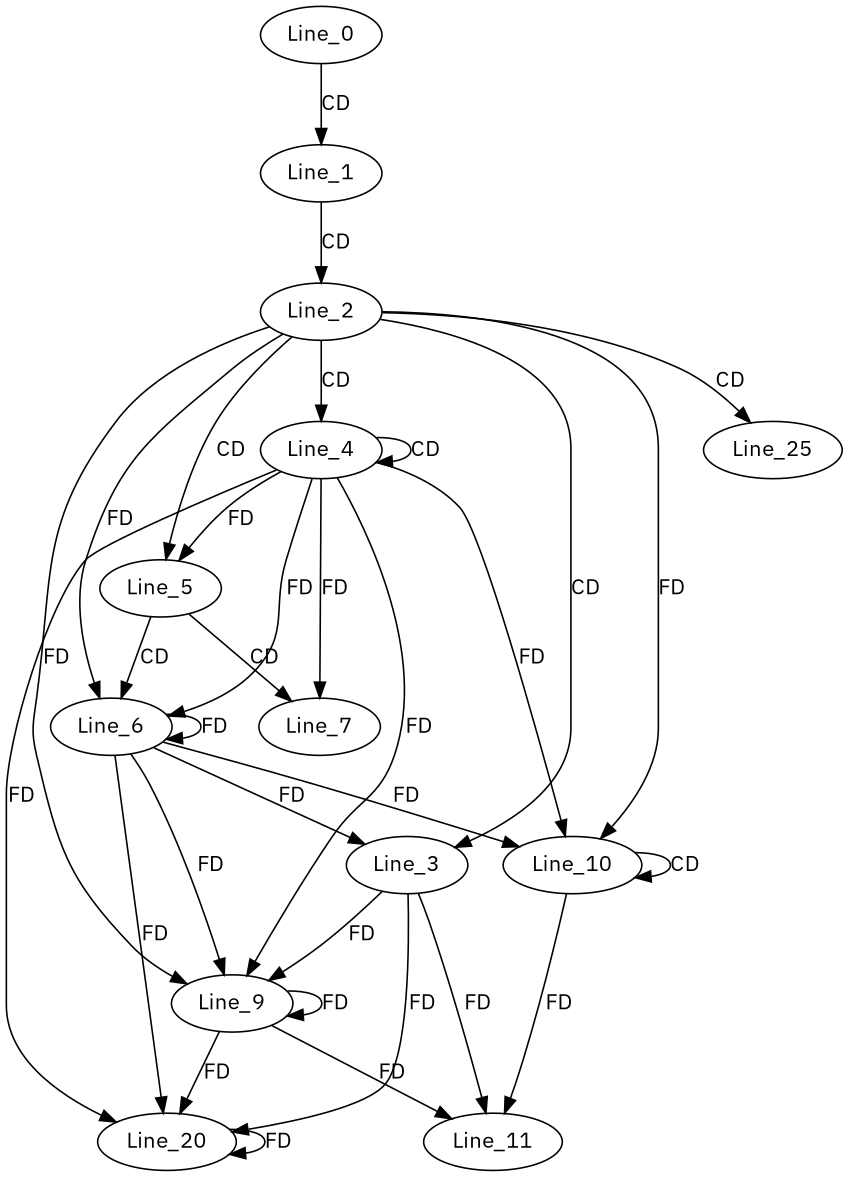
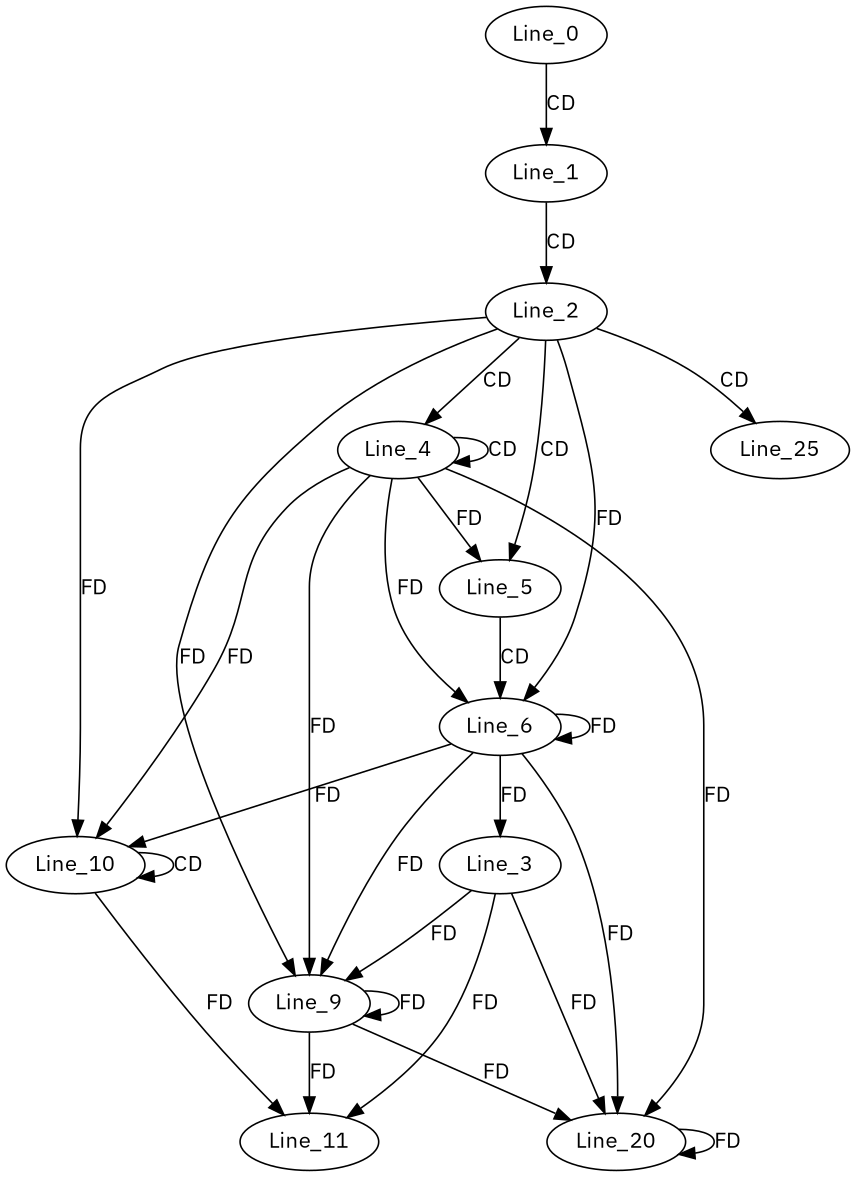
edge "Line_2" -> "Line_3": removed, label "CD"
node "Line_7": removed
